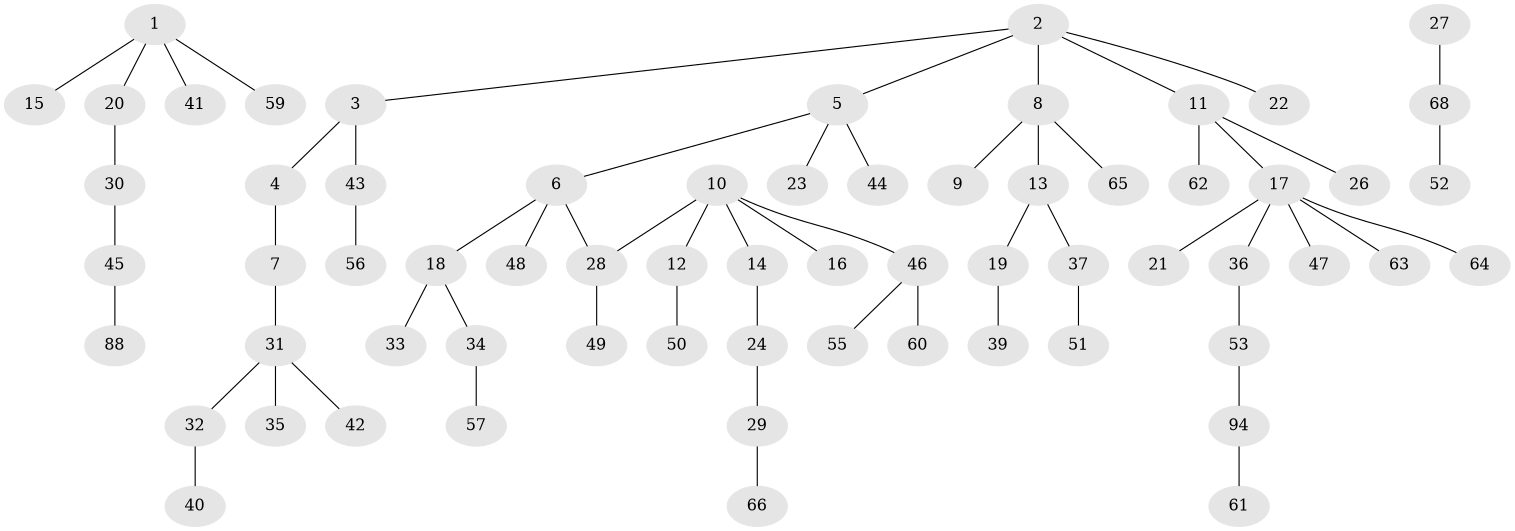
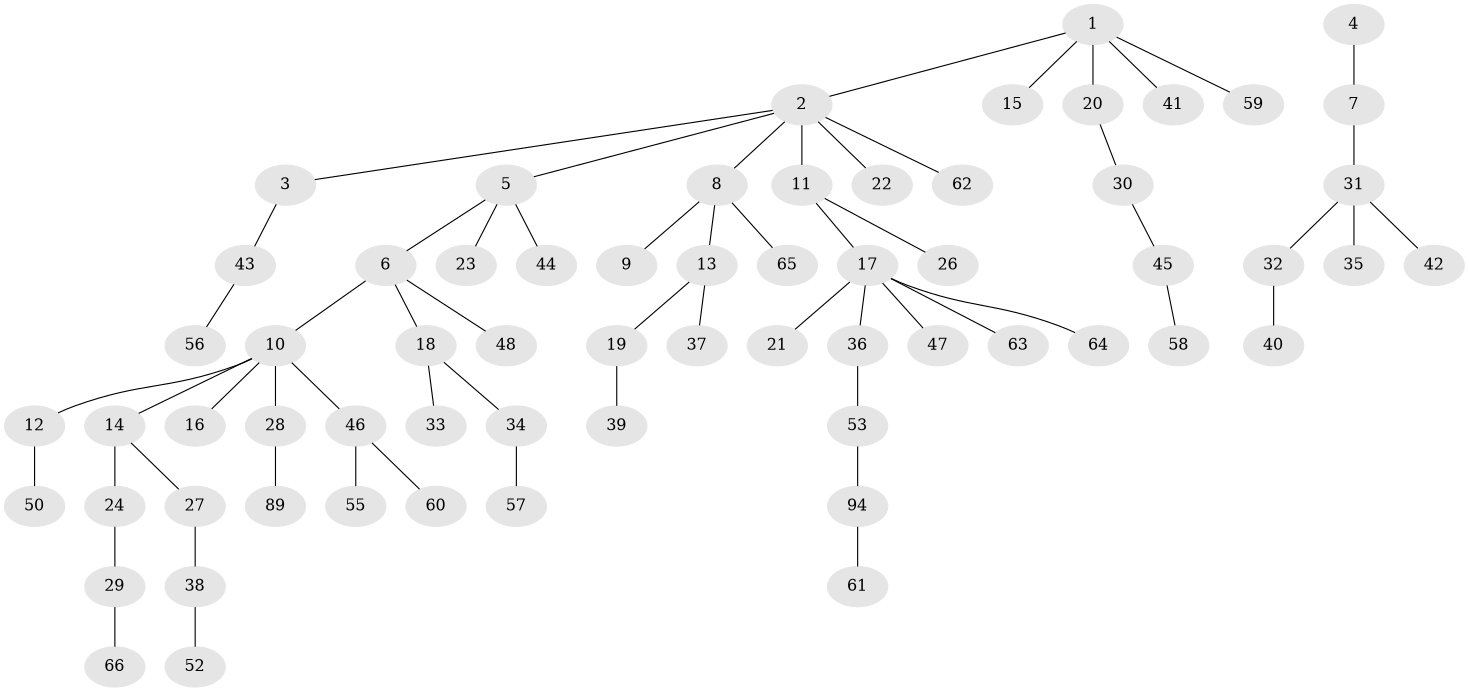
edge "1" -- "2": added
node "68": label "68" -> "38"
edge "3" -- "4": removed
edge "11" -- "62": now "2" -- "62"
edge "6" -- "28": now "6" -- "10"
node "88": label "88" -> "58"
node "49": label "49" -> "89"
node "51": removed
edge "14" -- "27": added
